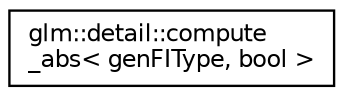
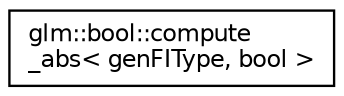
node "glm::detail::compute _abs< genFIType, bool >": label "glm::detail::compute _abs< genFIType, bool >" -> "glm::bool::compute _abs< genFIType, bool >"
